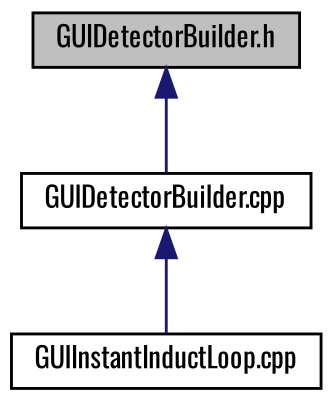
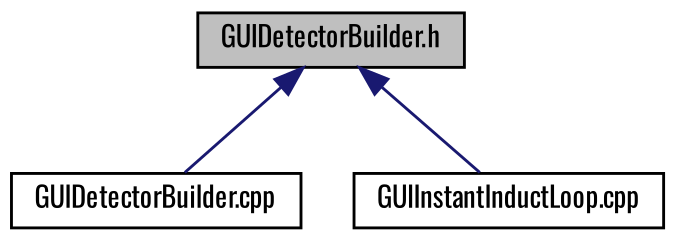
edge "GUIInstantInductLoop.cpp" -> "GUIDetectorBuilder.cpp": now "GUIInstantInductLoop.cpp" -> "GUIDetectorBuilder.h"
